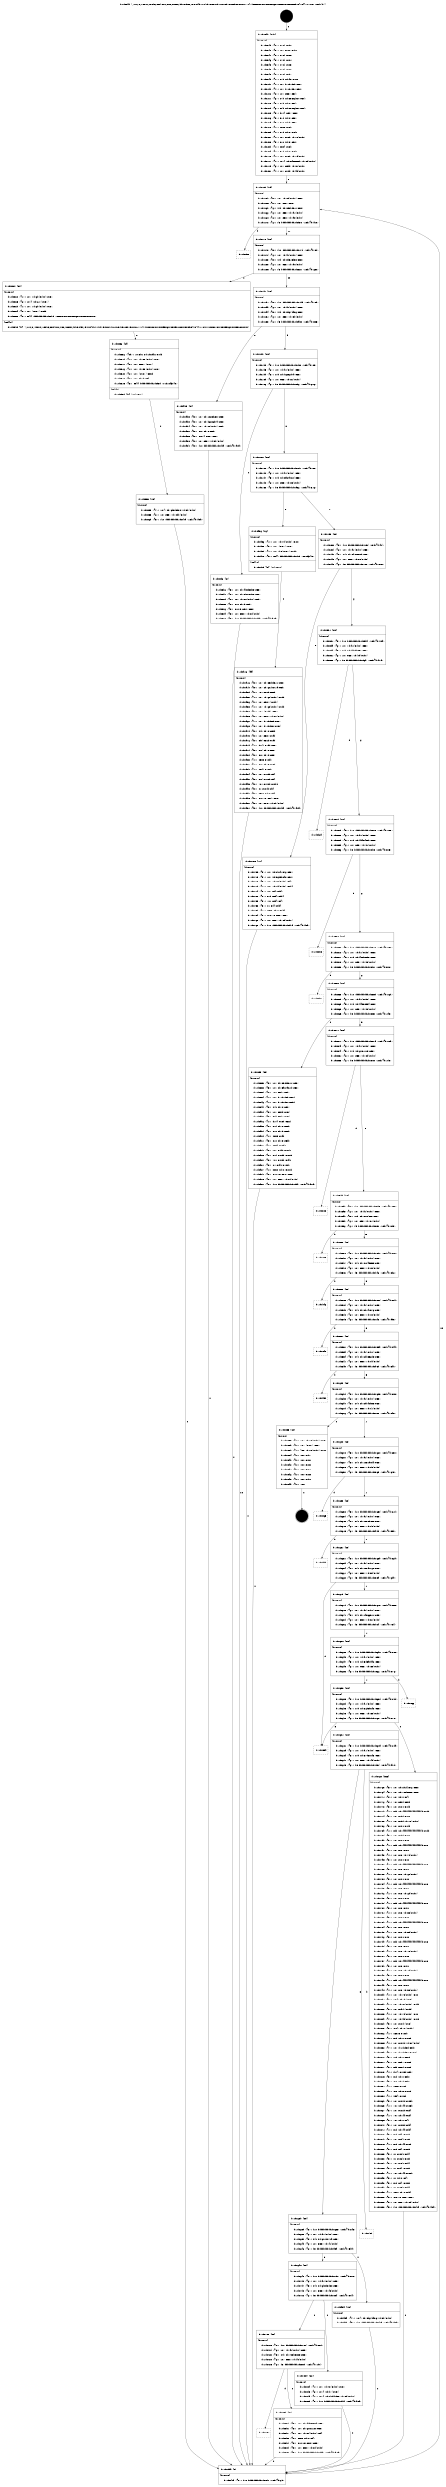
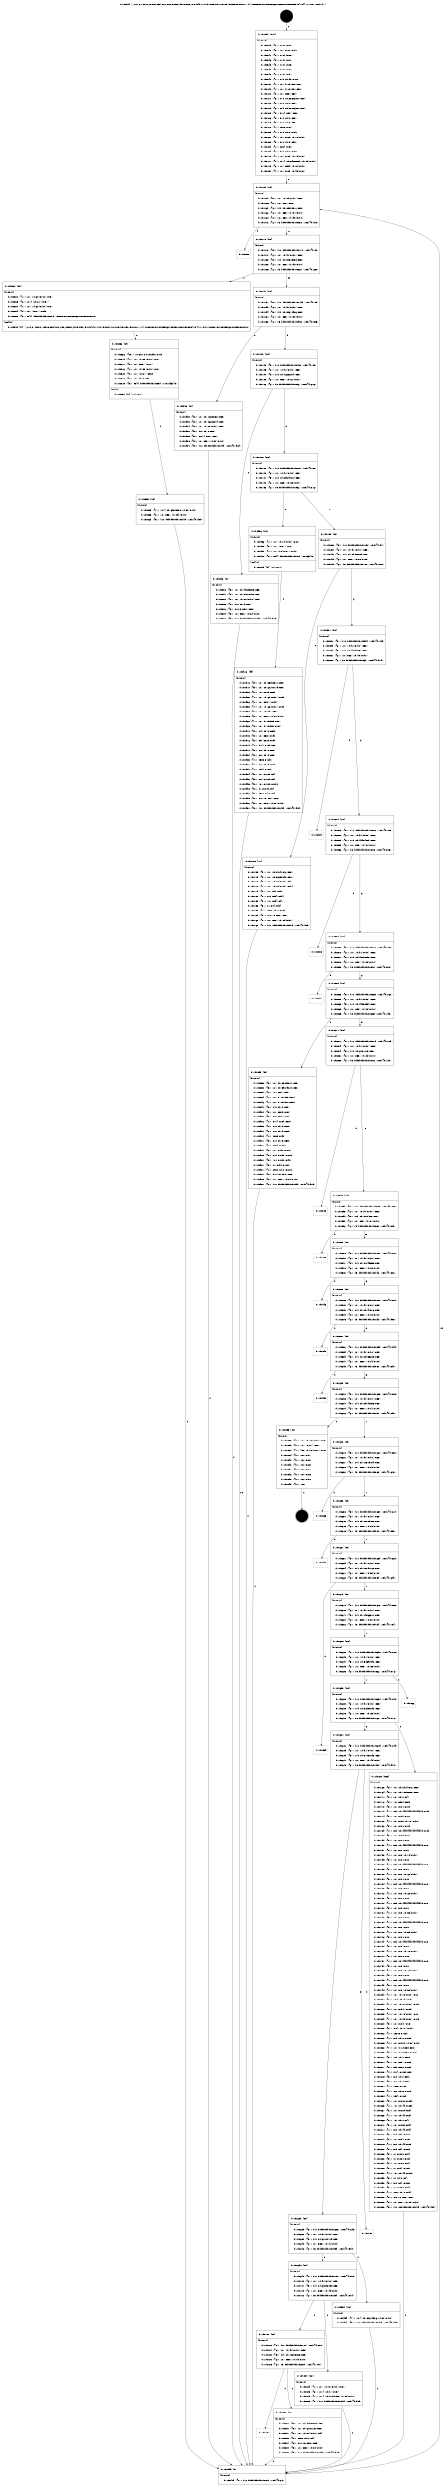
edge "0x4016a8 [28]" -> "0x401aa9": now "0x4016a8 [28]" -> "0x4016c4 [28]"
